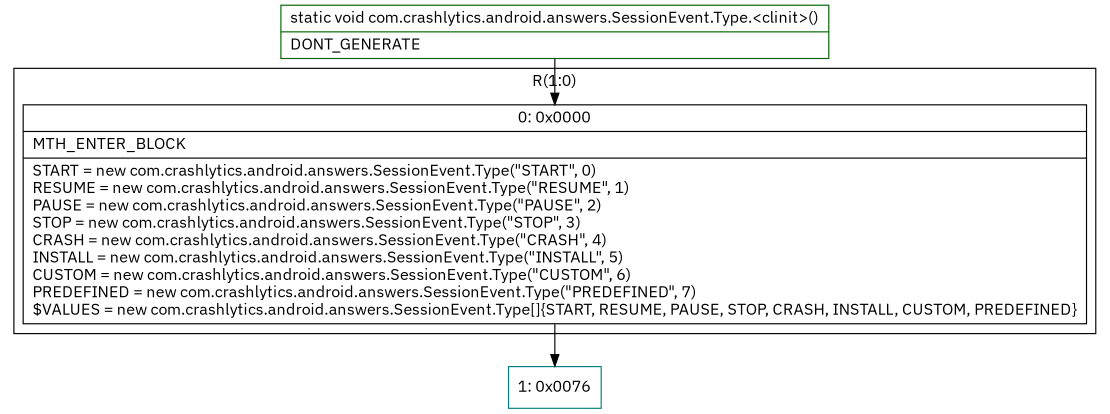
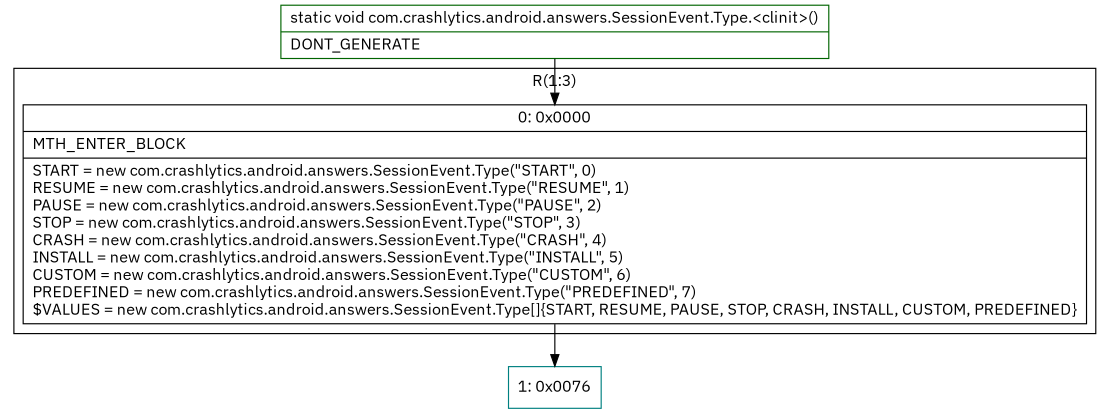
cluster "R(1:0)": label "R(1:0)" -> "R(1:3)"
